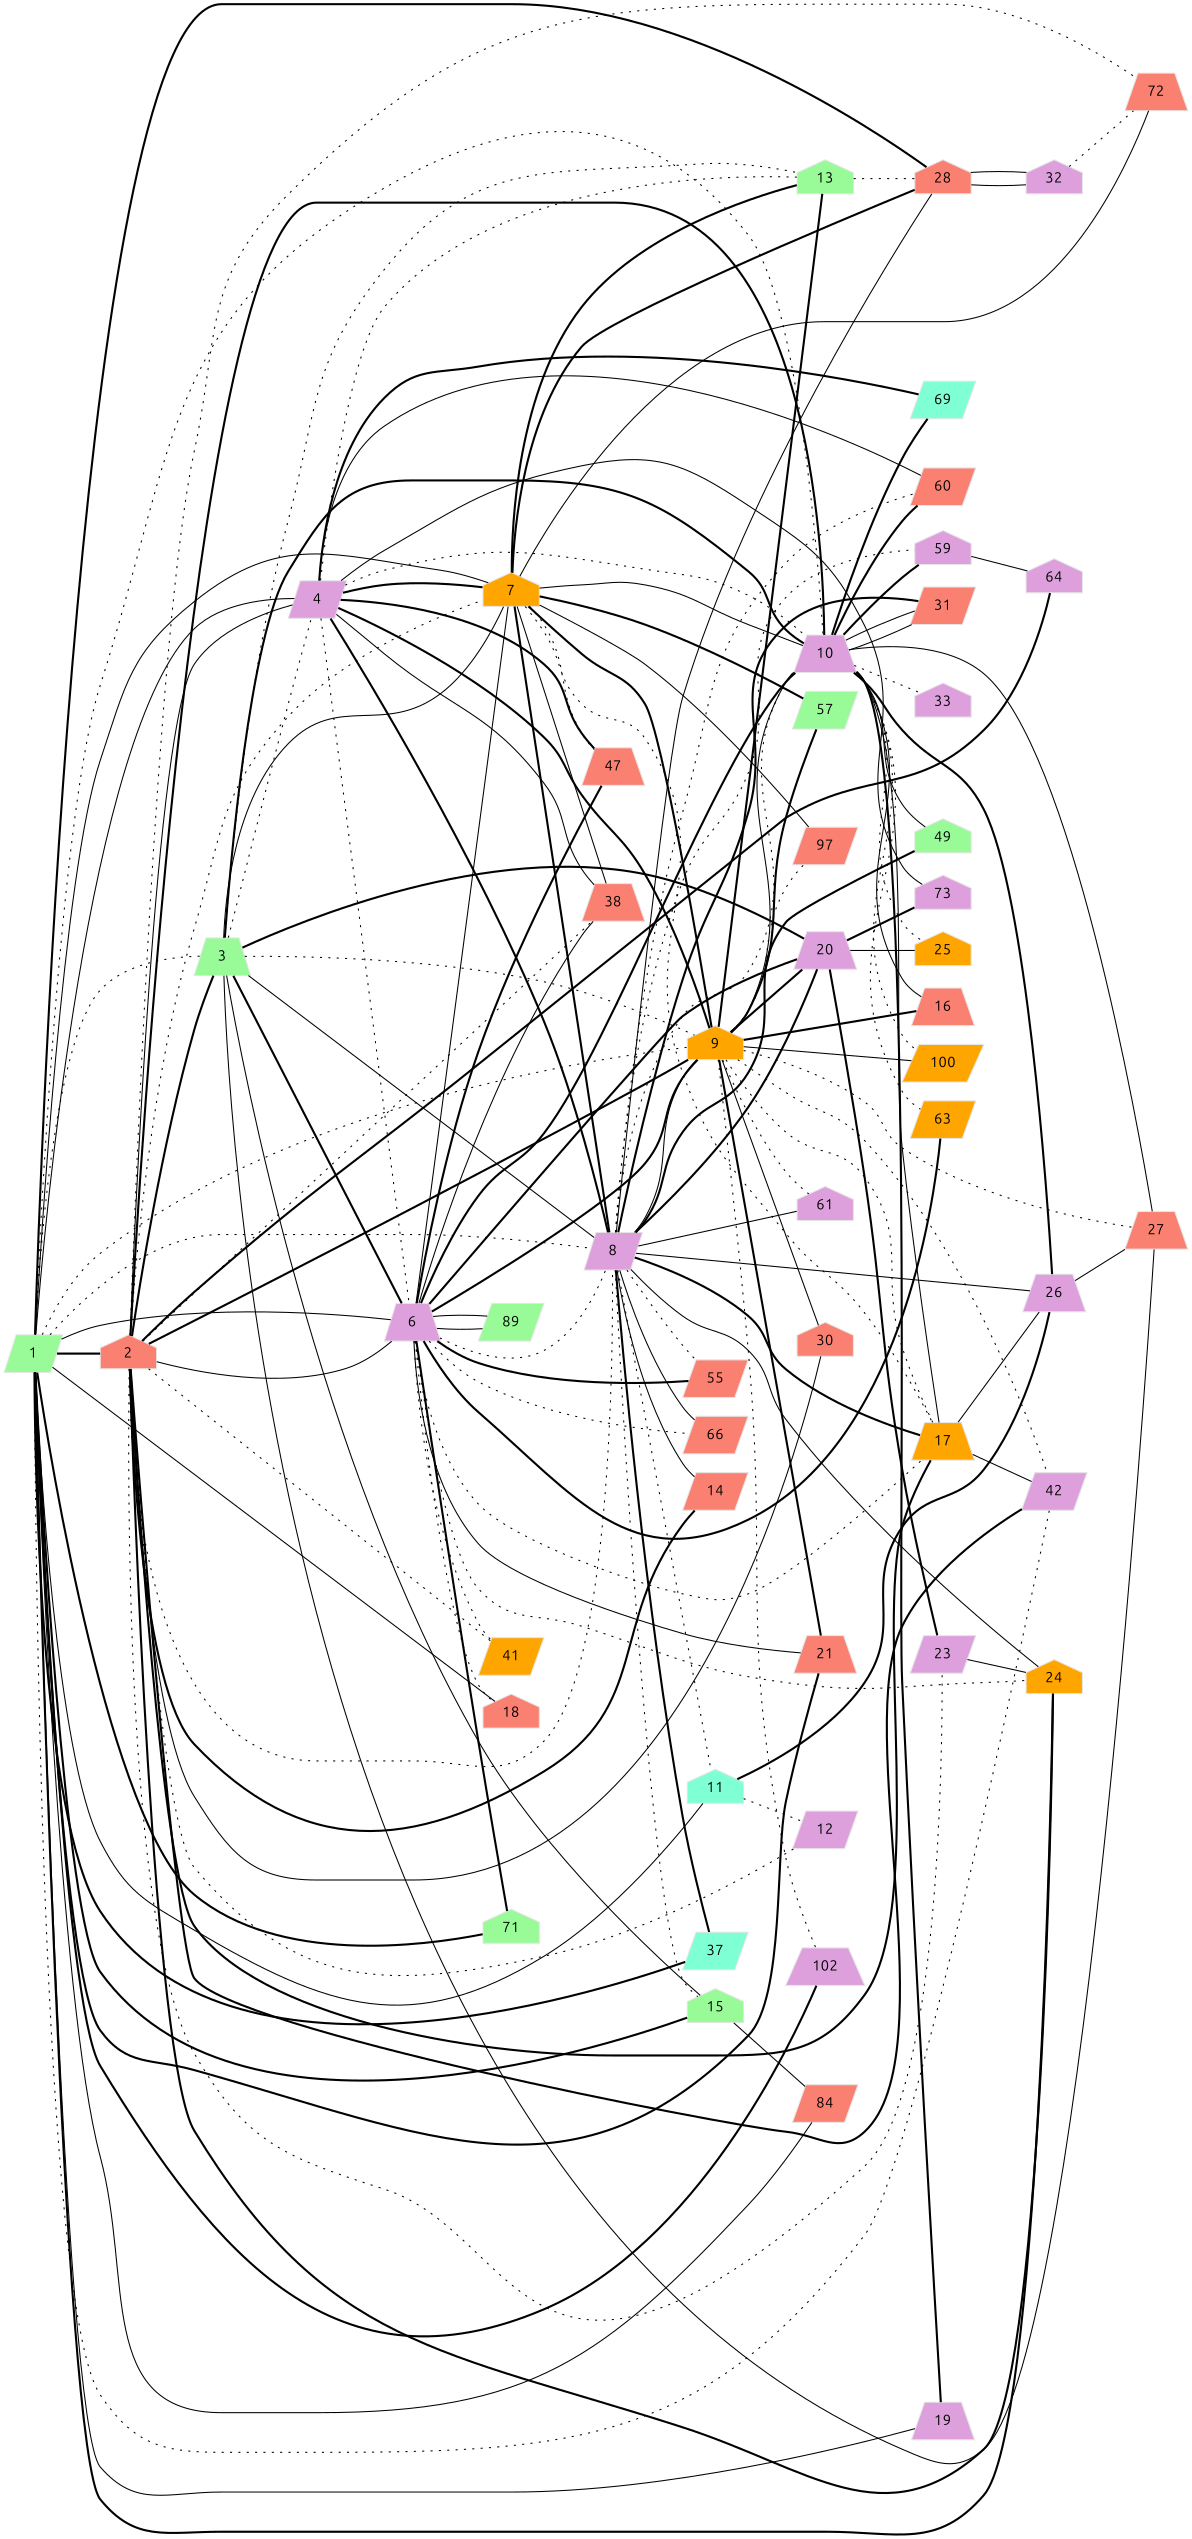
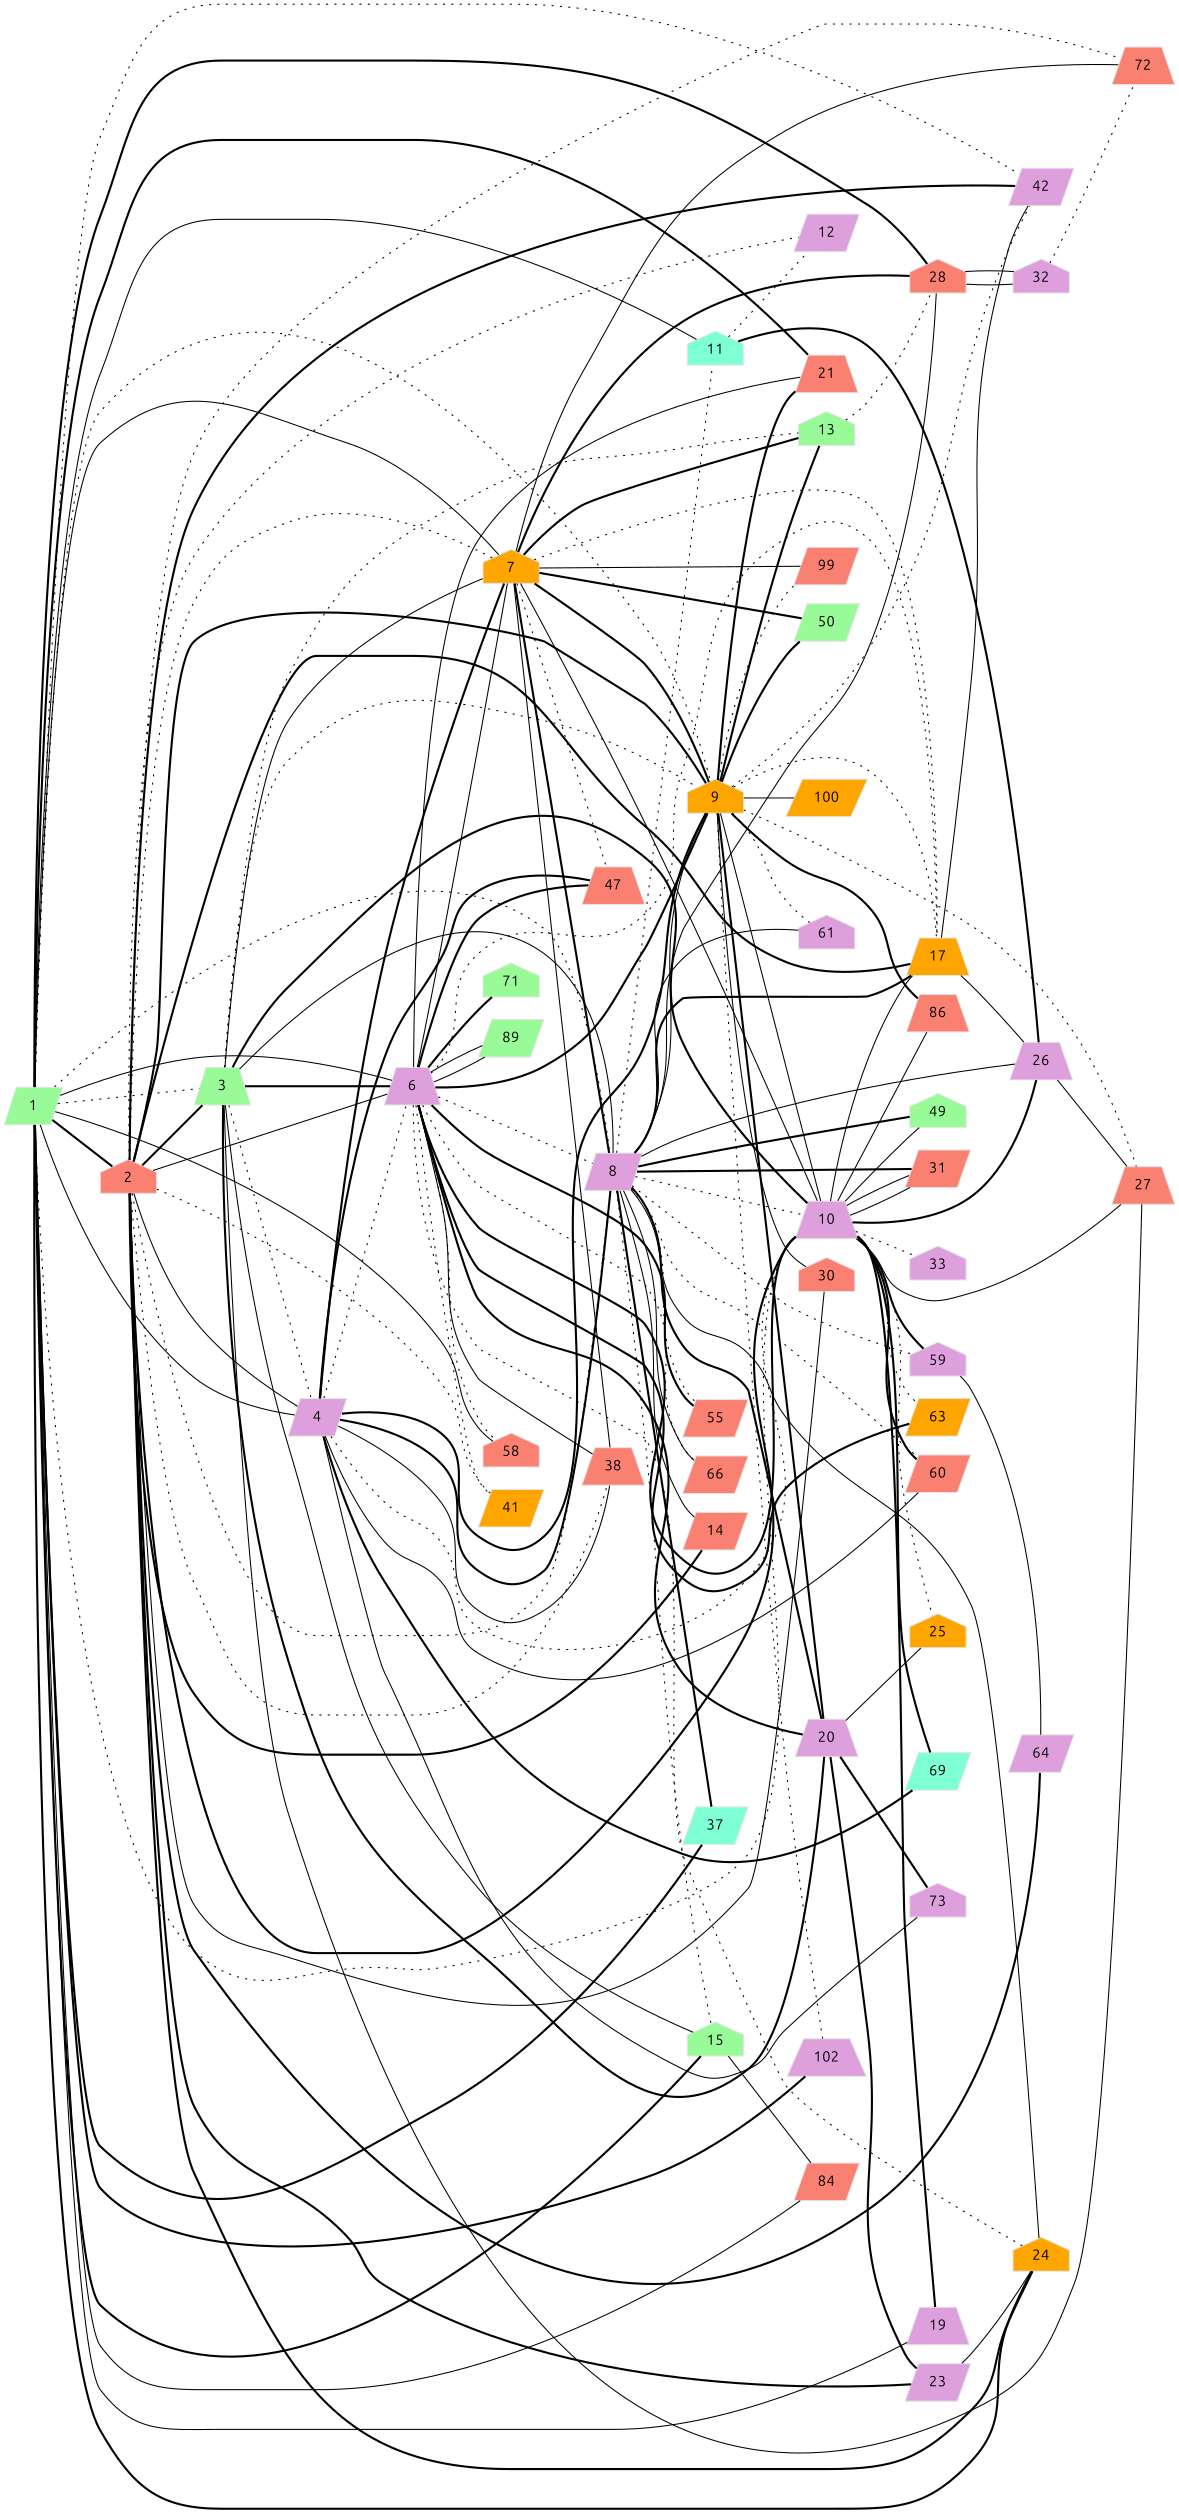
edge "13" -- "4": removed
node "64": shape house -> parallelogram
node "57": label "57" -> "50"
node "97": label "97" -> "99"
edge "10" -- "100": removed
node "16": label "16" -> "86"
node "18": label "18" -> "58"
edge "1" -- "71": removed
edge "2" -- "23": style dotted -> bold
